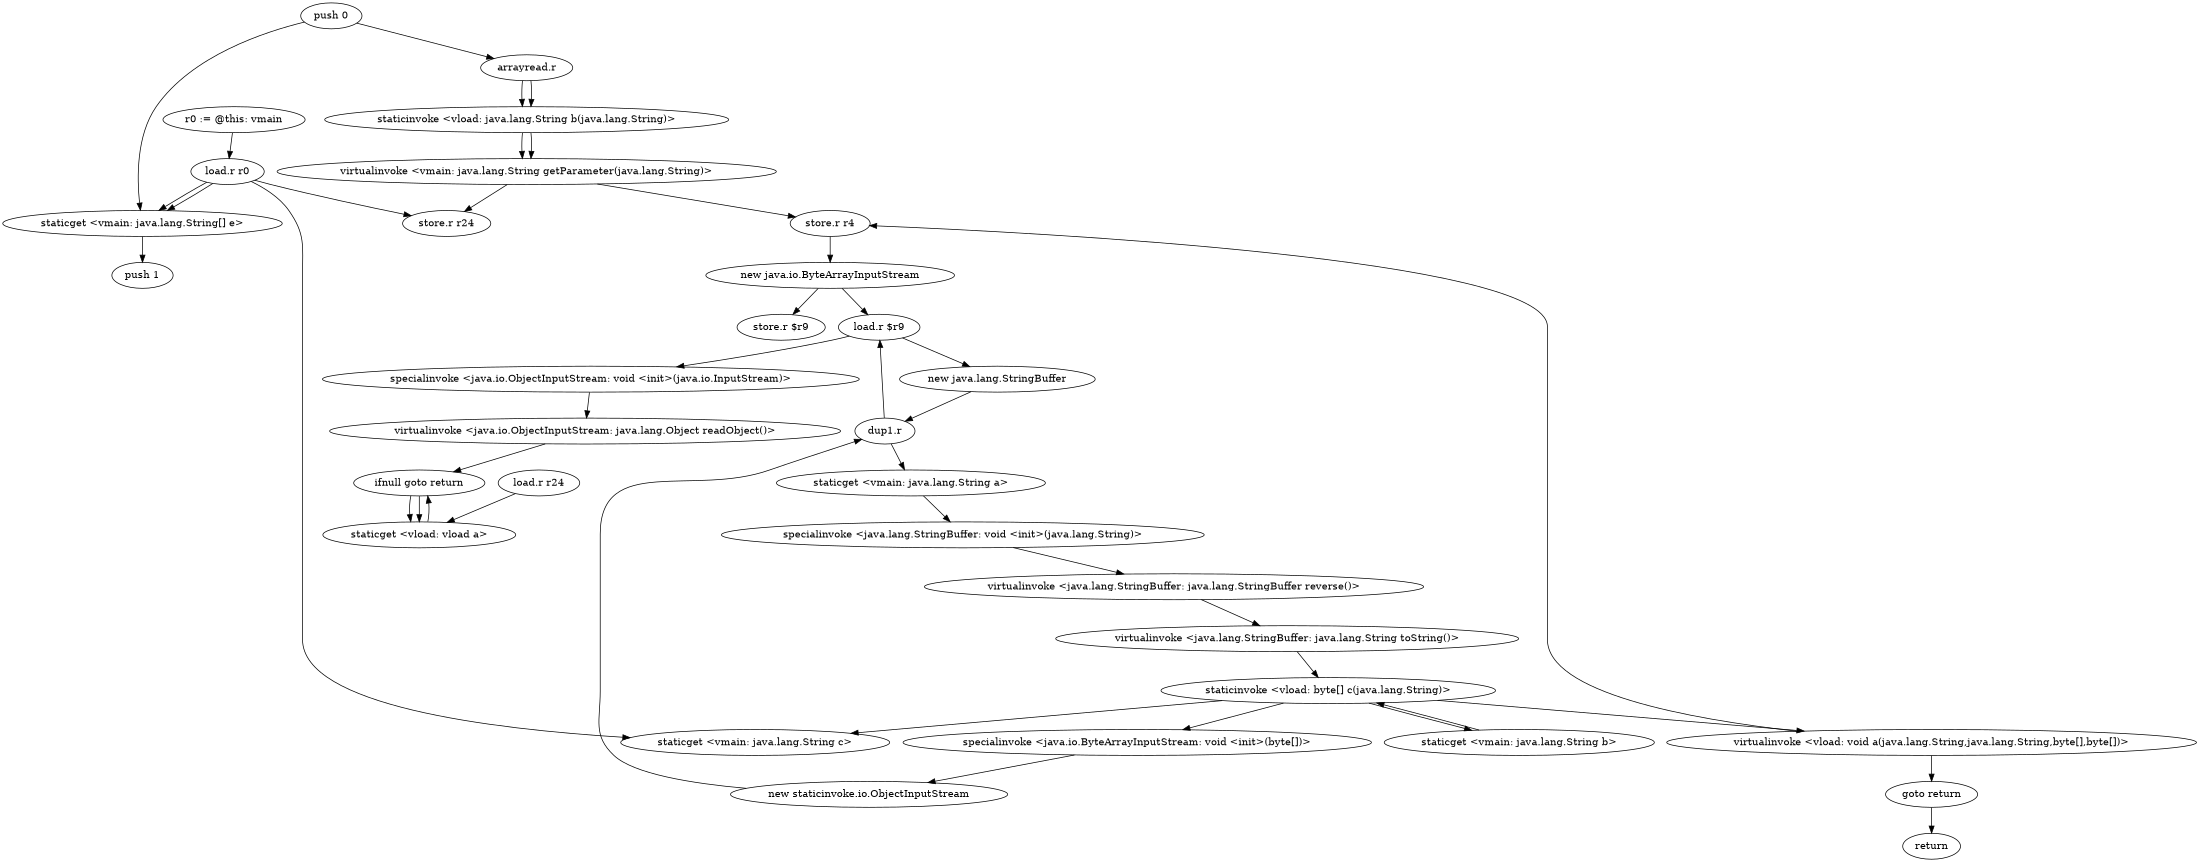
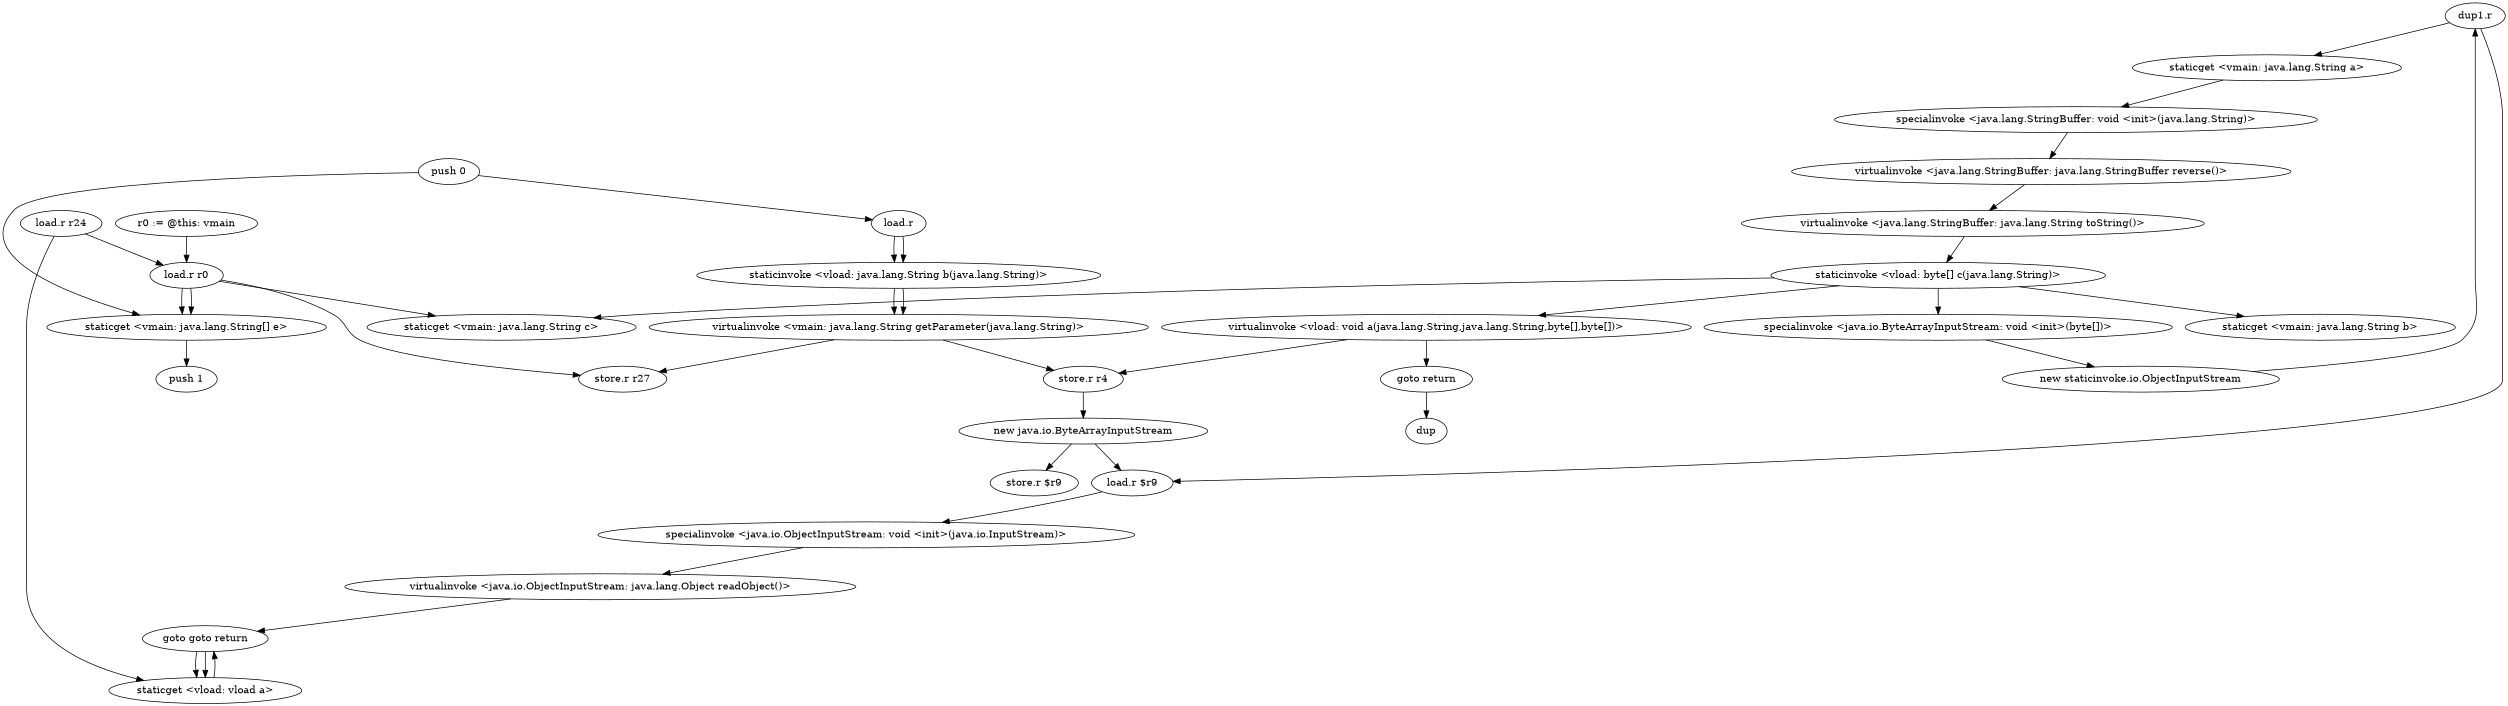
node "arrayread.r": label "arrayread.r" -> "load.r"
node "store.r r24": label "store.r r24" -> "store.r r27"
edge "load.r r24" -> "load.r r0": added
node "new java.lang.StringBuffer": removed
node "ifnull goto return": label "ifnull goto return" -> "goto goto return"
edge "staticget <vmain: java.lang.String b>" -> "staticinvoke <vload: byte[] c(java.lang.String)>": removed
node "return": label "return" -> "dup"
